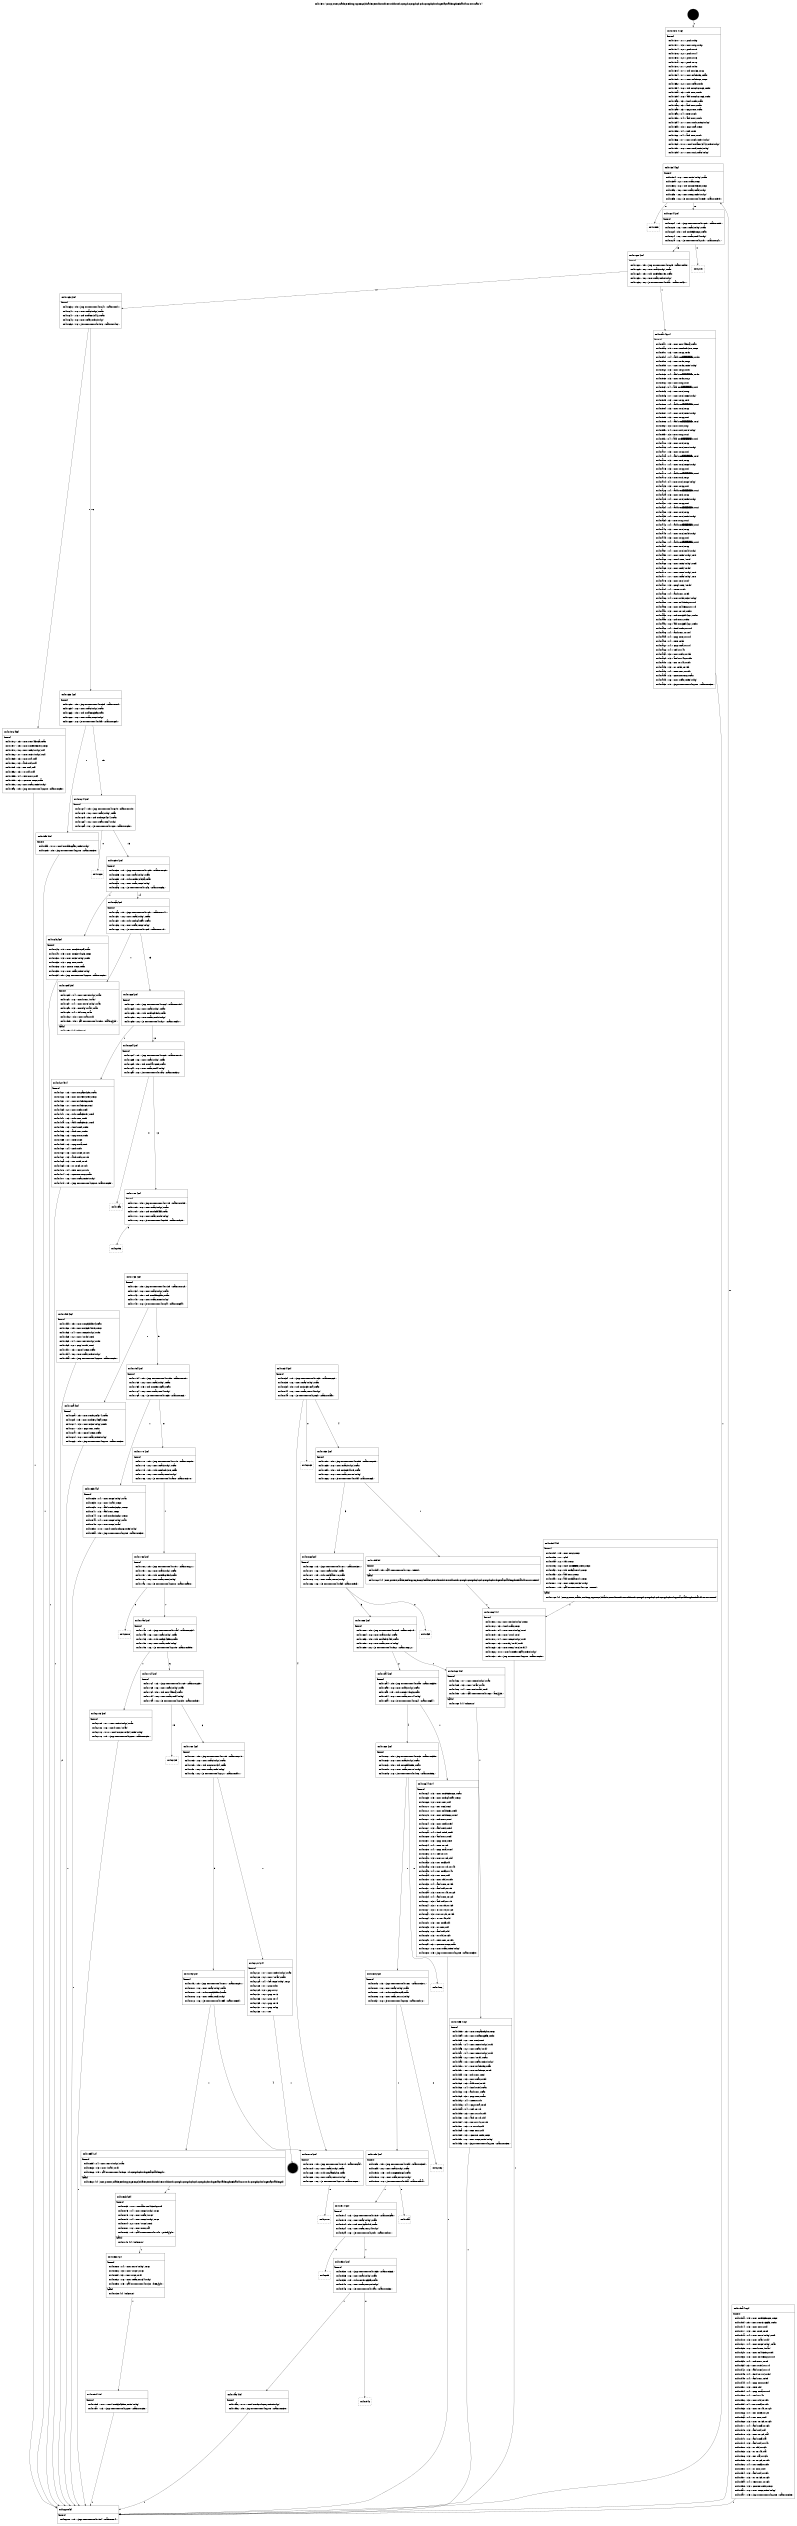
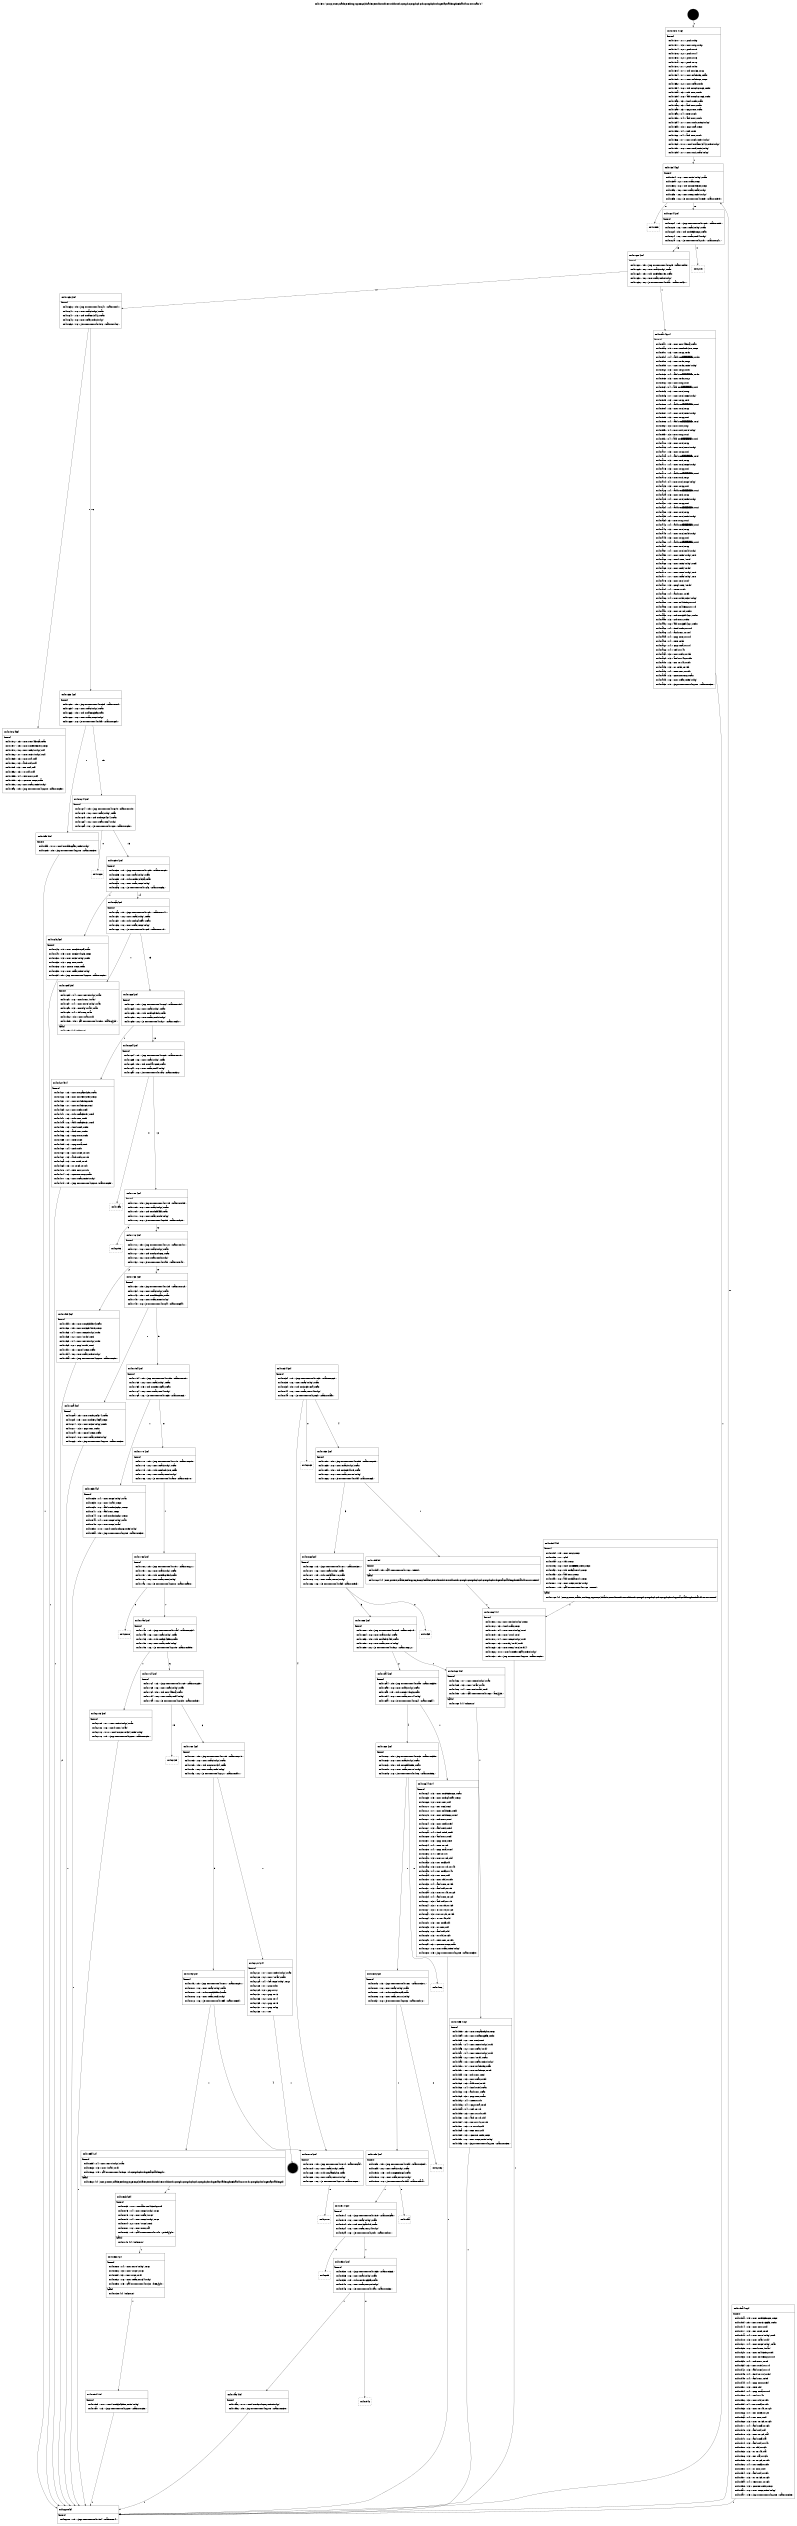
edge "0x401570 [116]" -> "0x4015e4 [32]": added, label "1"
node "0x40171c [28]": added
edge "0x401972 [53]" -> "0x40220e [5]": removed, label "1"
